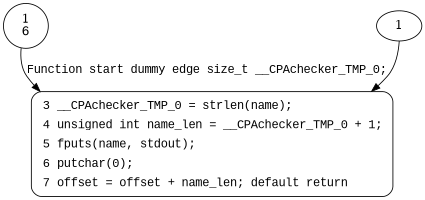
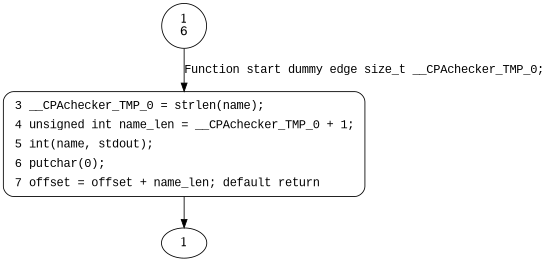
edge "1" -> "3": reversed
node "3": text "fputs(name, stdout);" -> "int(name, stdout);"
